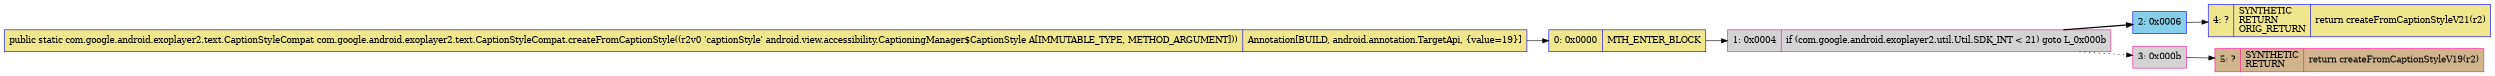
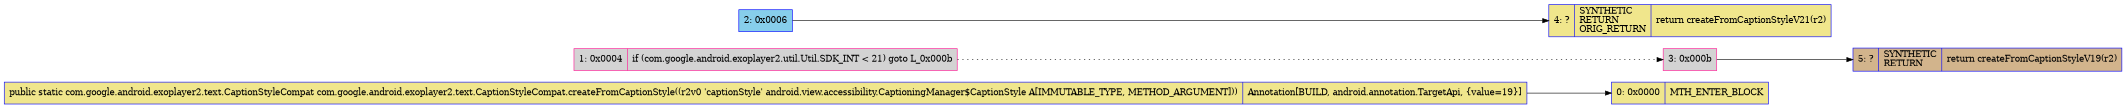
edge "1: 0x0004" -> "2: 0x0006": removed
edge "0: 0x0000" -> "1: 0x0004": removed
node "5: ?": color deeppink -> blue
